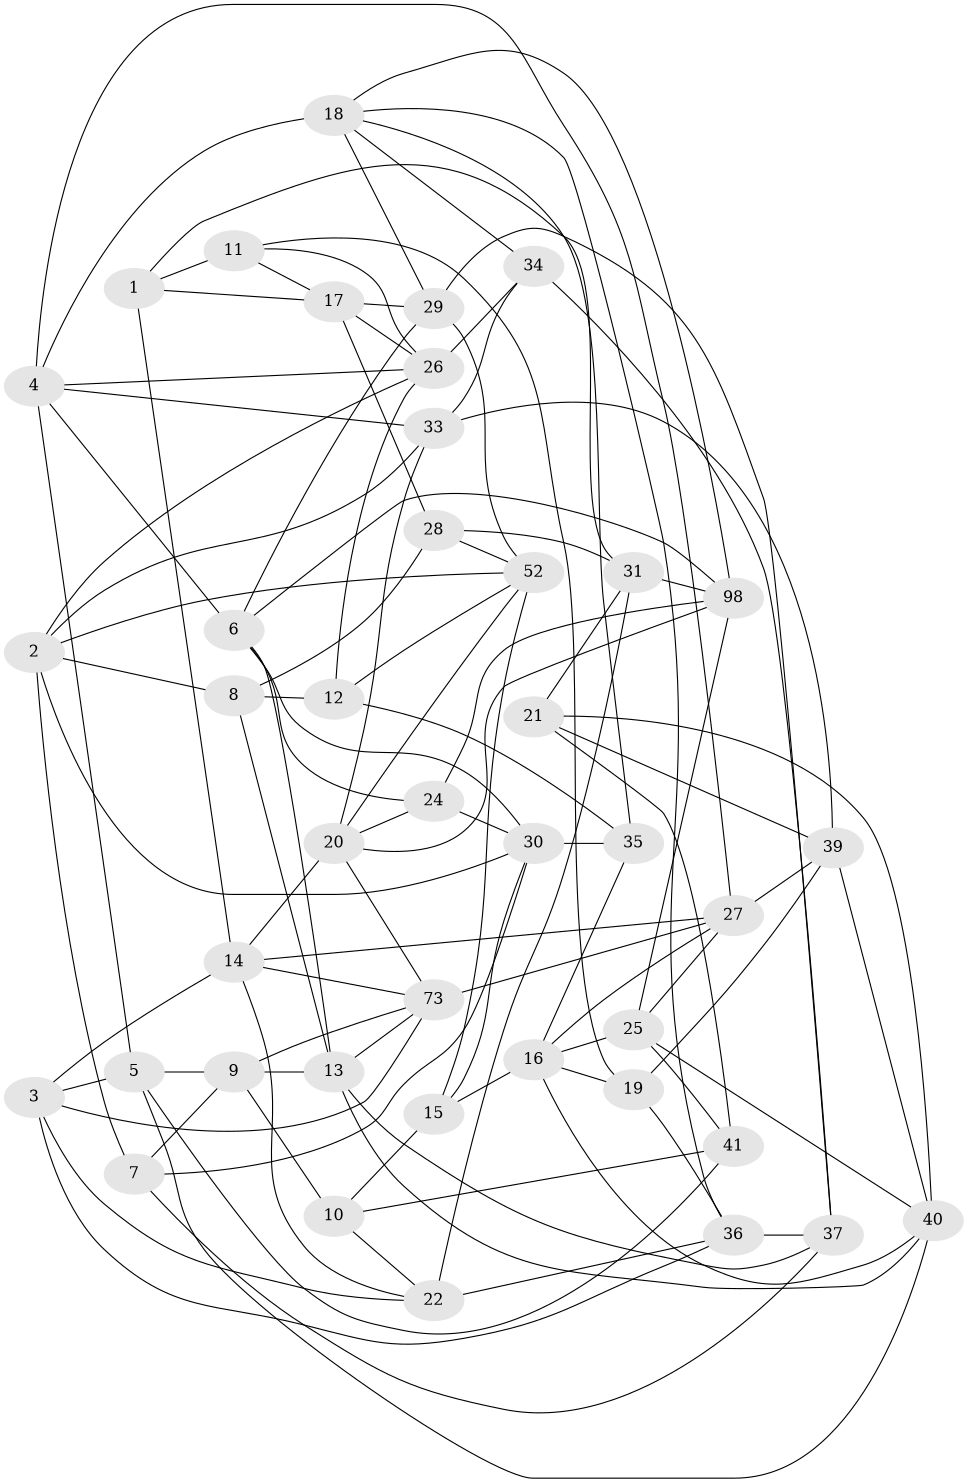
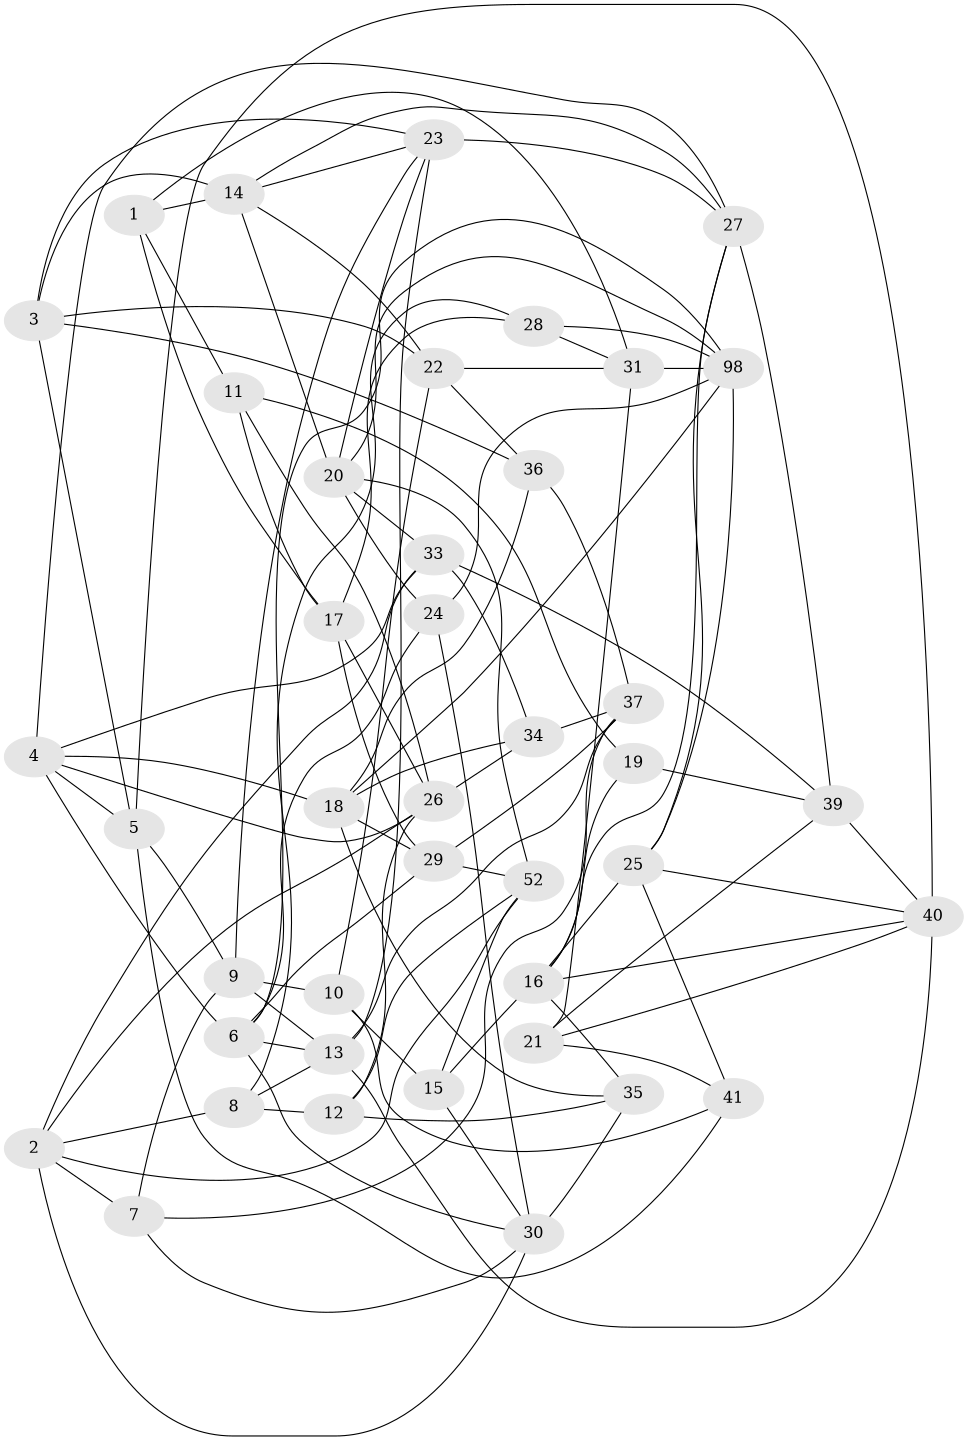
edge "28" -- "52": now "28" -- "98"
node "73": label "73" -> "23"
edge "19" -- "36": removed
